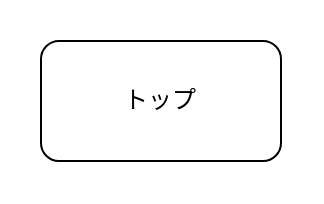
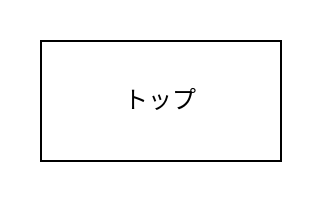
node "トップ": shape rounded rectangle -> rectangle
